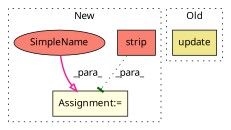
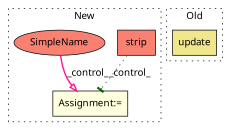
edge "SimpleName" -> "Assignment:=": label "_para_" -> "_control_"
edge "strip" -> "Assignment:=": label "_para_" -> "_control_"
